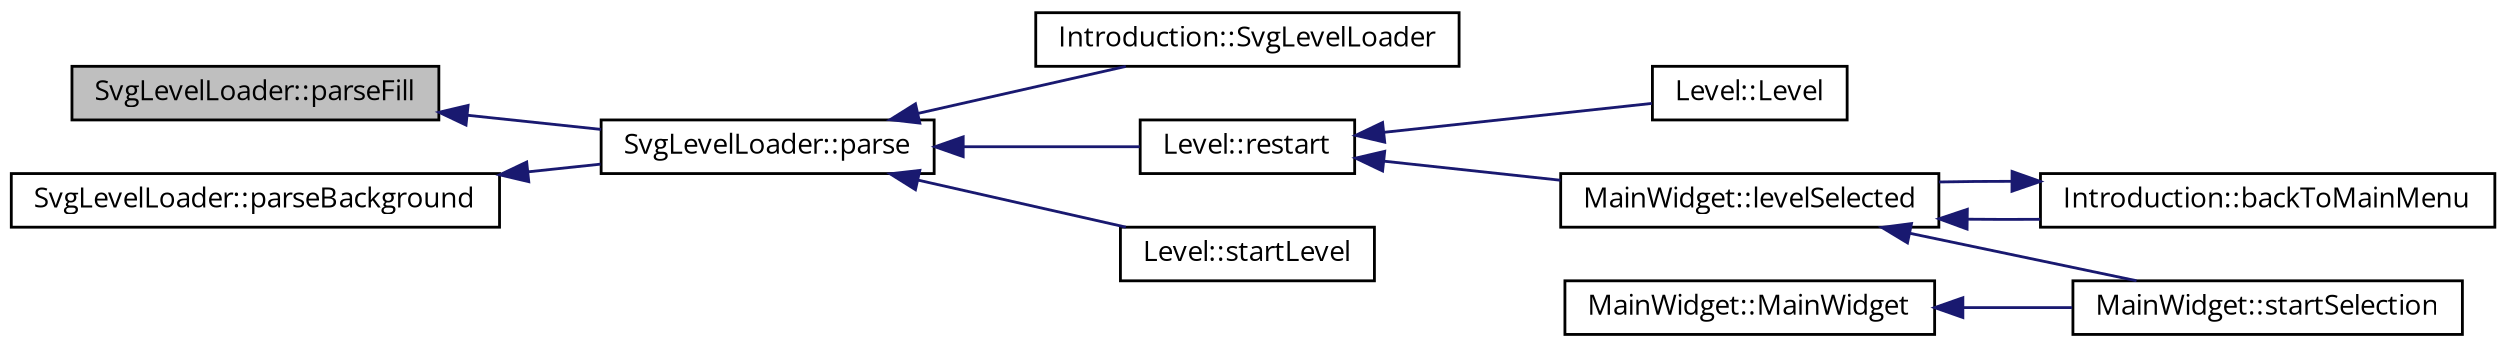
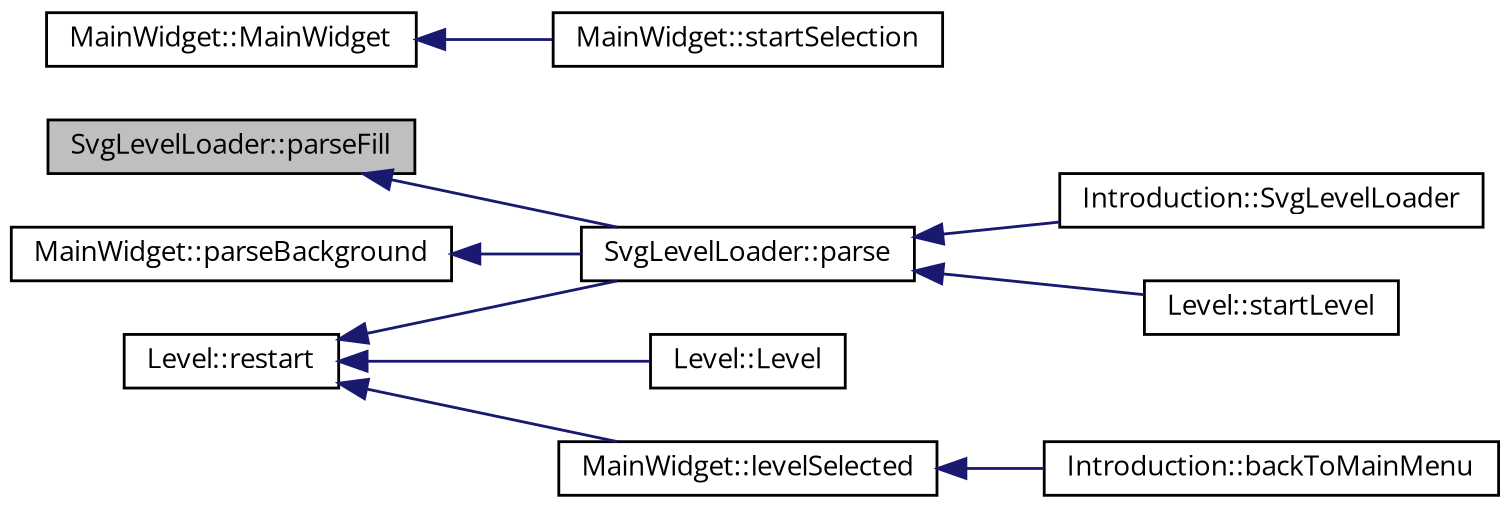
edge "Level::restart" -> "SvgLevelLoader::parse": reversed
edge "MainWidget::levelSelected" -> "Introduction::backToMainMenu": removed
node "SvgLevelLoader::parseBackground": label "SvgLevelLoader::parseBackground" -> "MainWidget::parseBackground"
edge "MainWidget::startSelection" -> "MainWidget::levelSelected": removed
